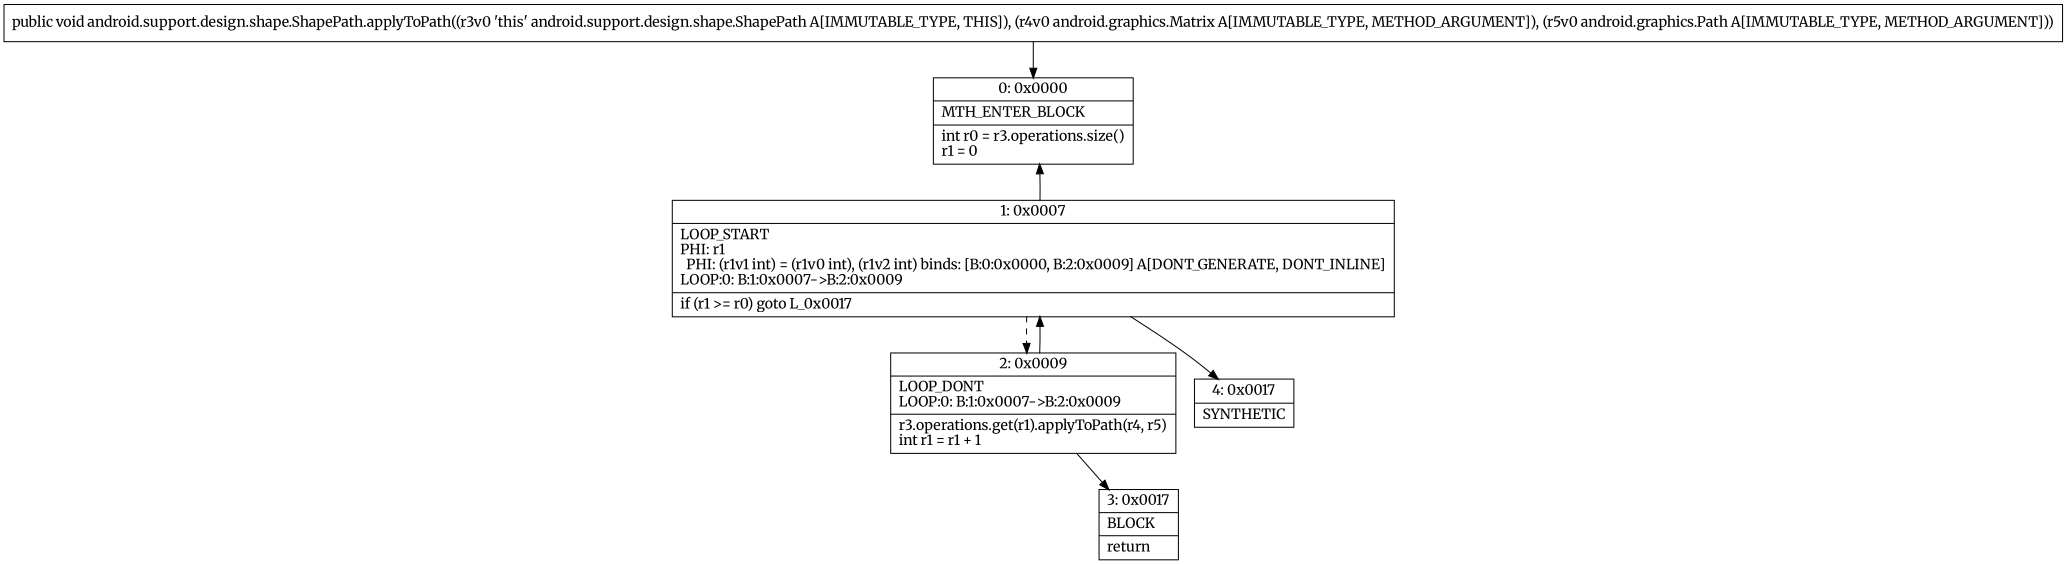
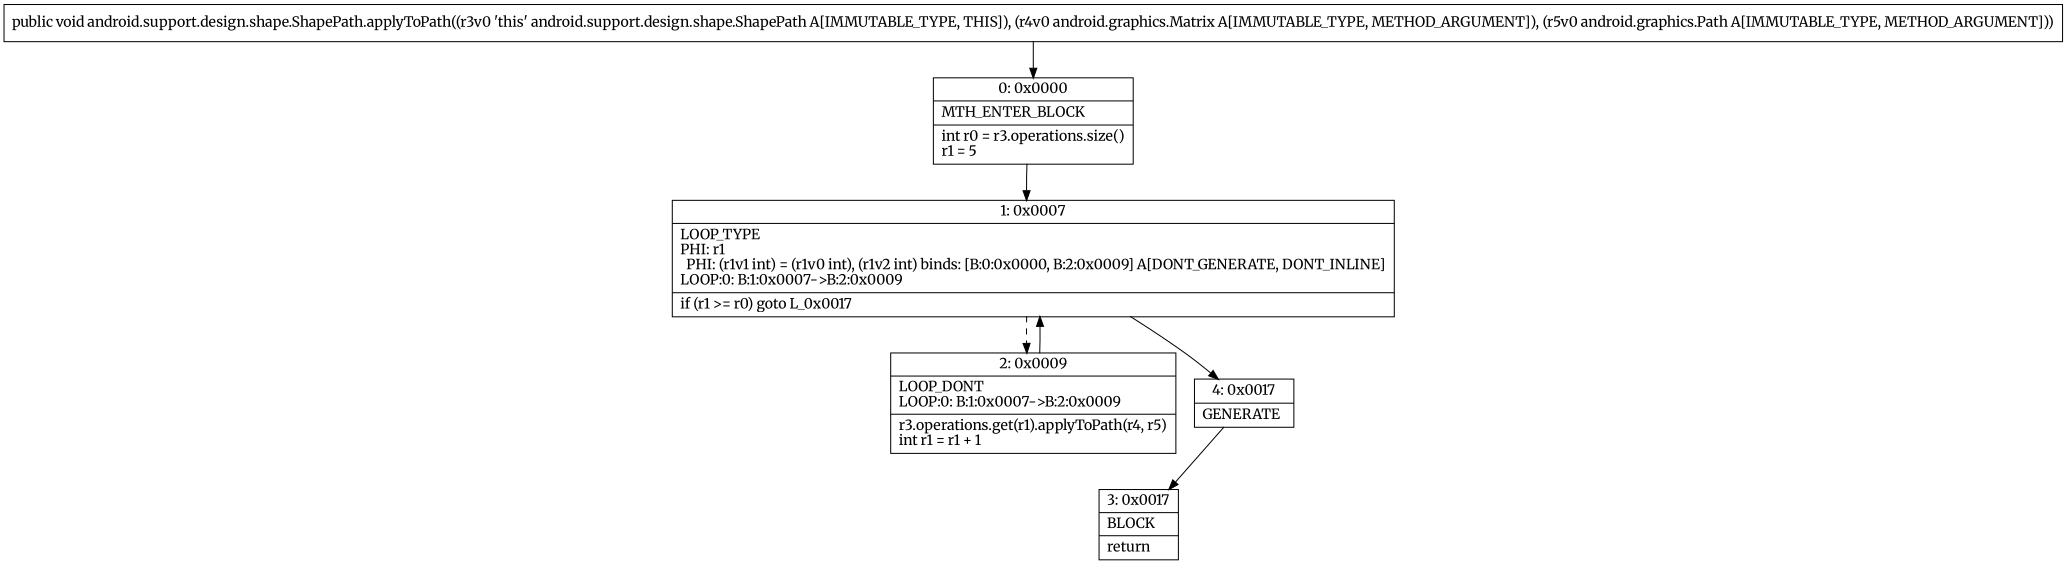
node "0: 0x0000": text "r1 = 0" -> "r1 = 5"
edge "1: 0x0007" -> "0: 0x0000": reversed
node "1: 0x0007": text "LOOP_START" -> "LOOP_TYPE"
node "4: 0x0017": text "SYNTHETIC" -> "GENERATE"
edge "2: 0x0009" -> "3: 0x0017": now "4: 0x0017" -> "3: 0x0017"
